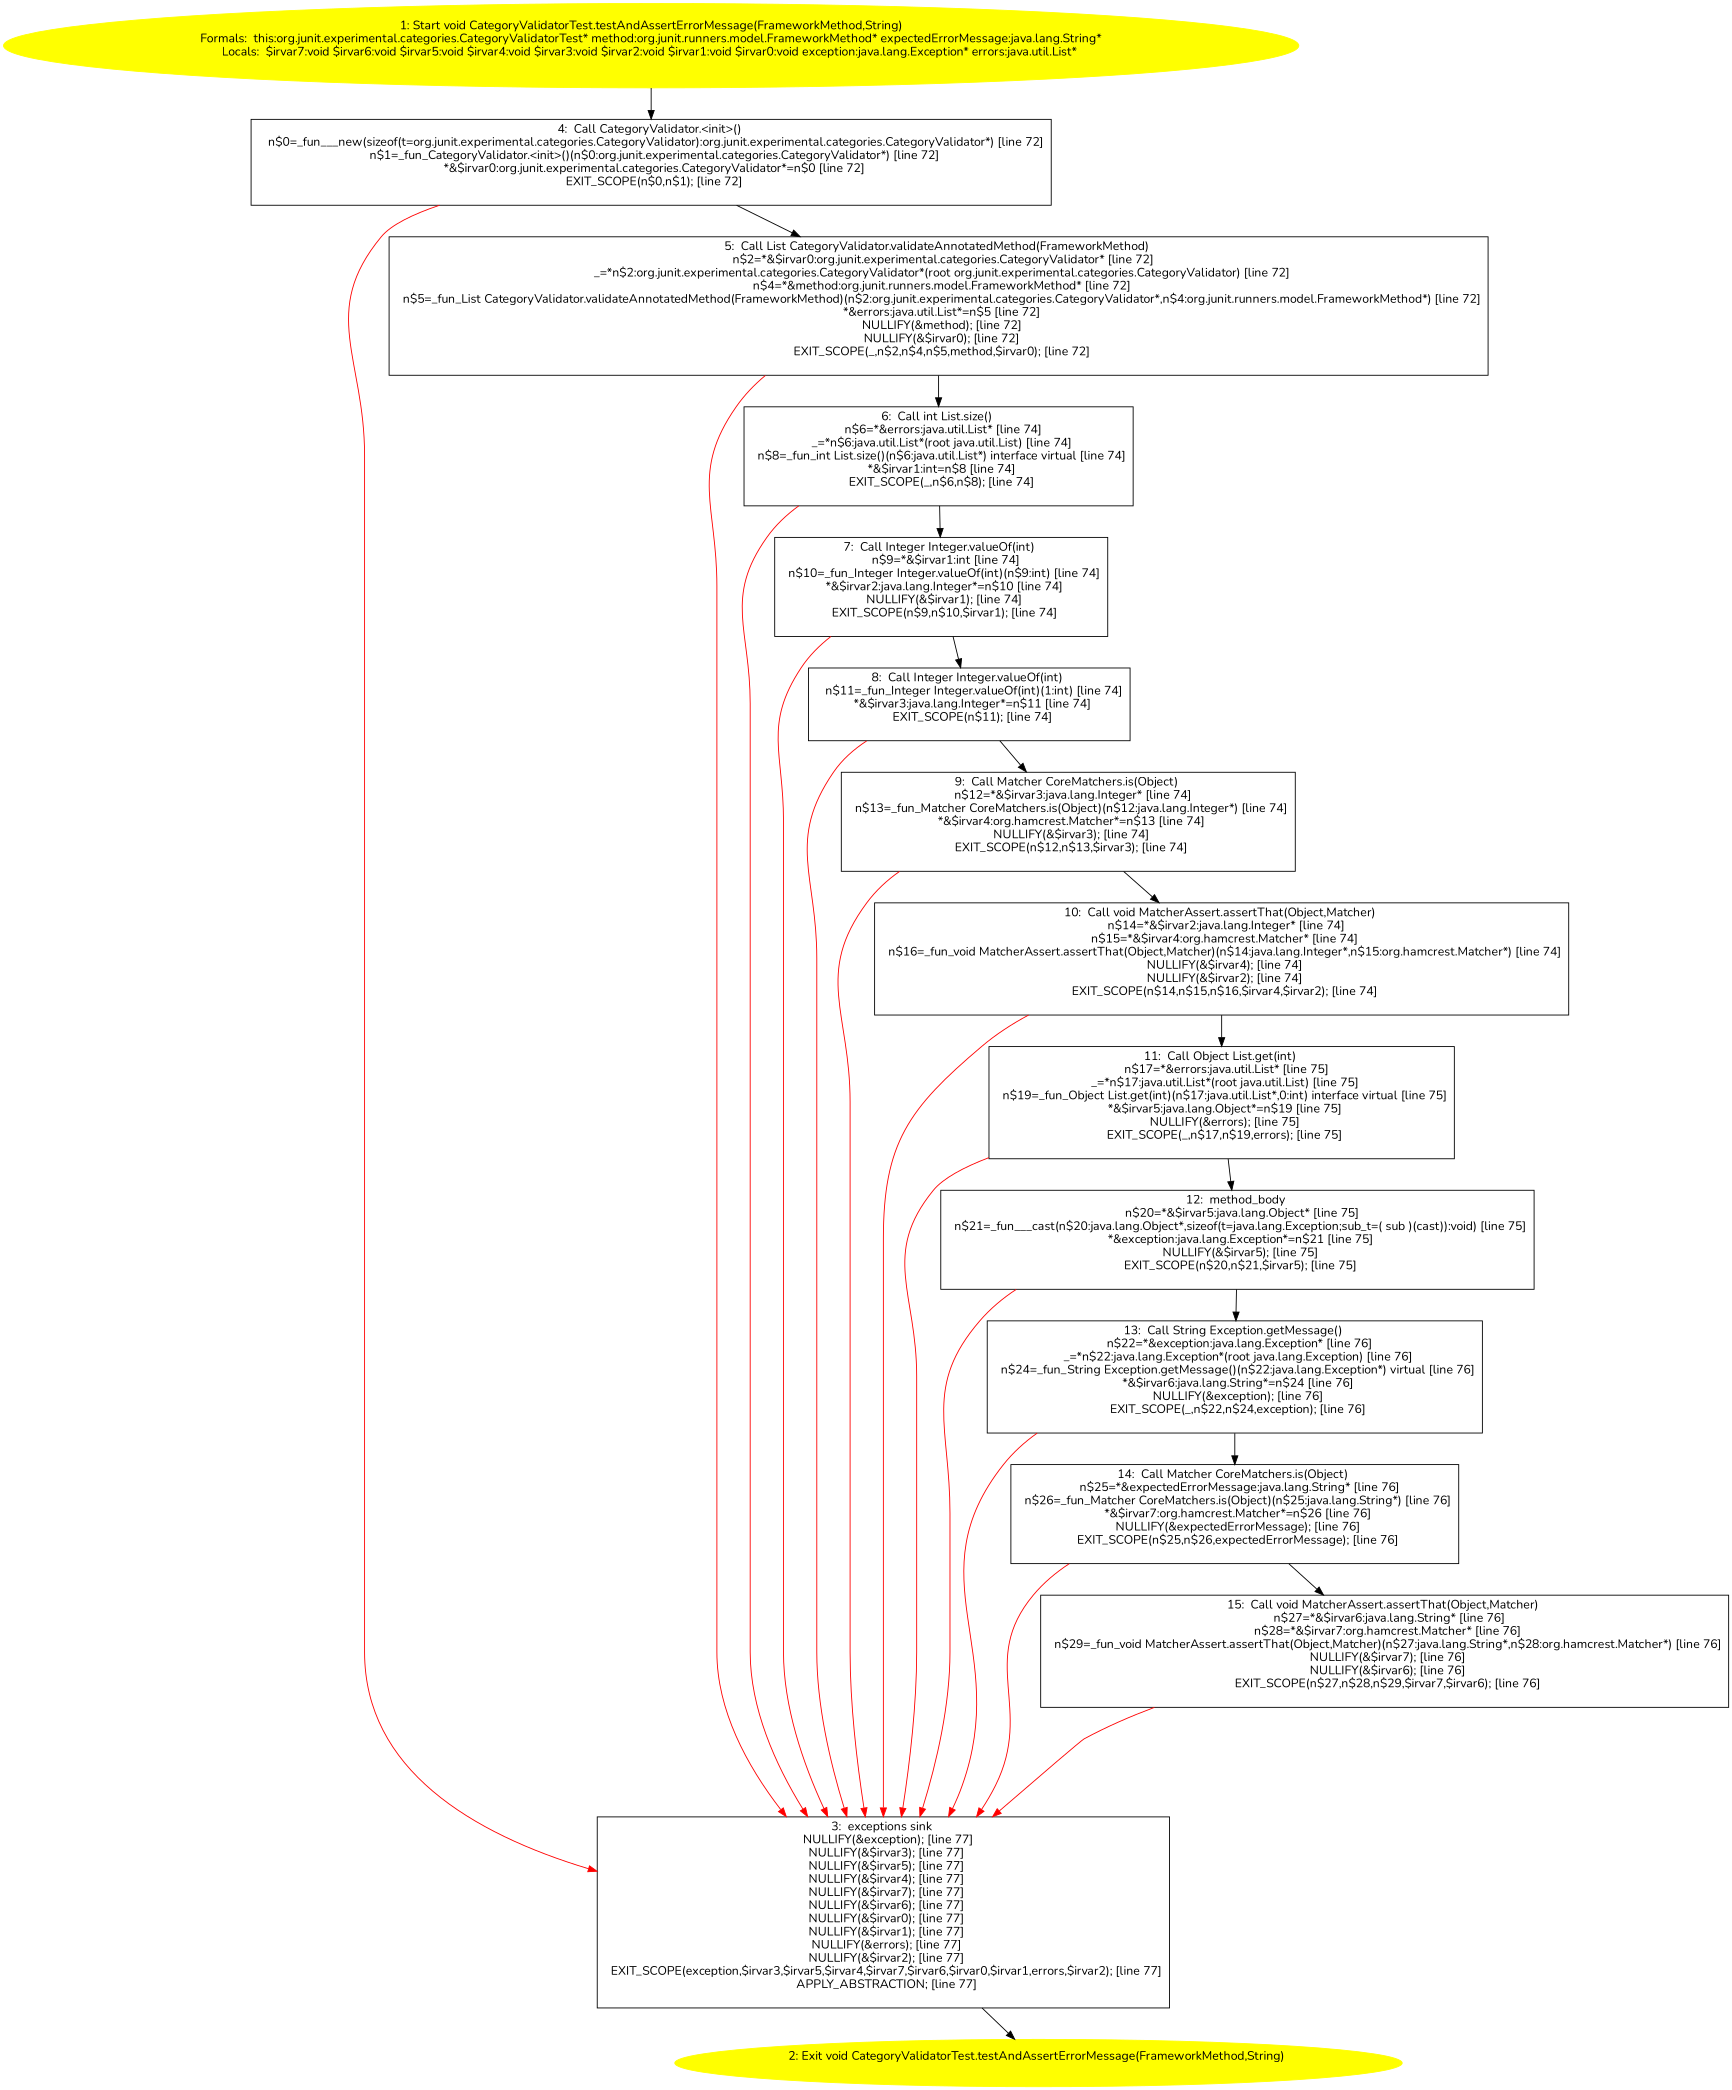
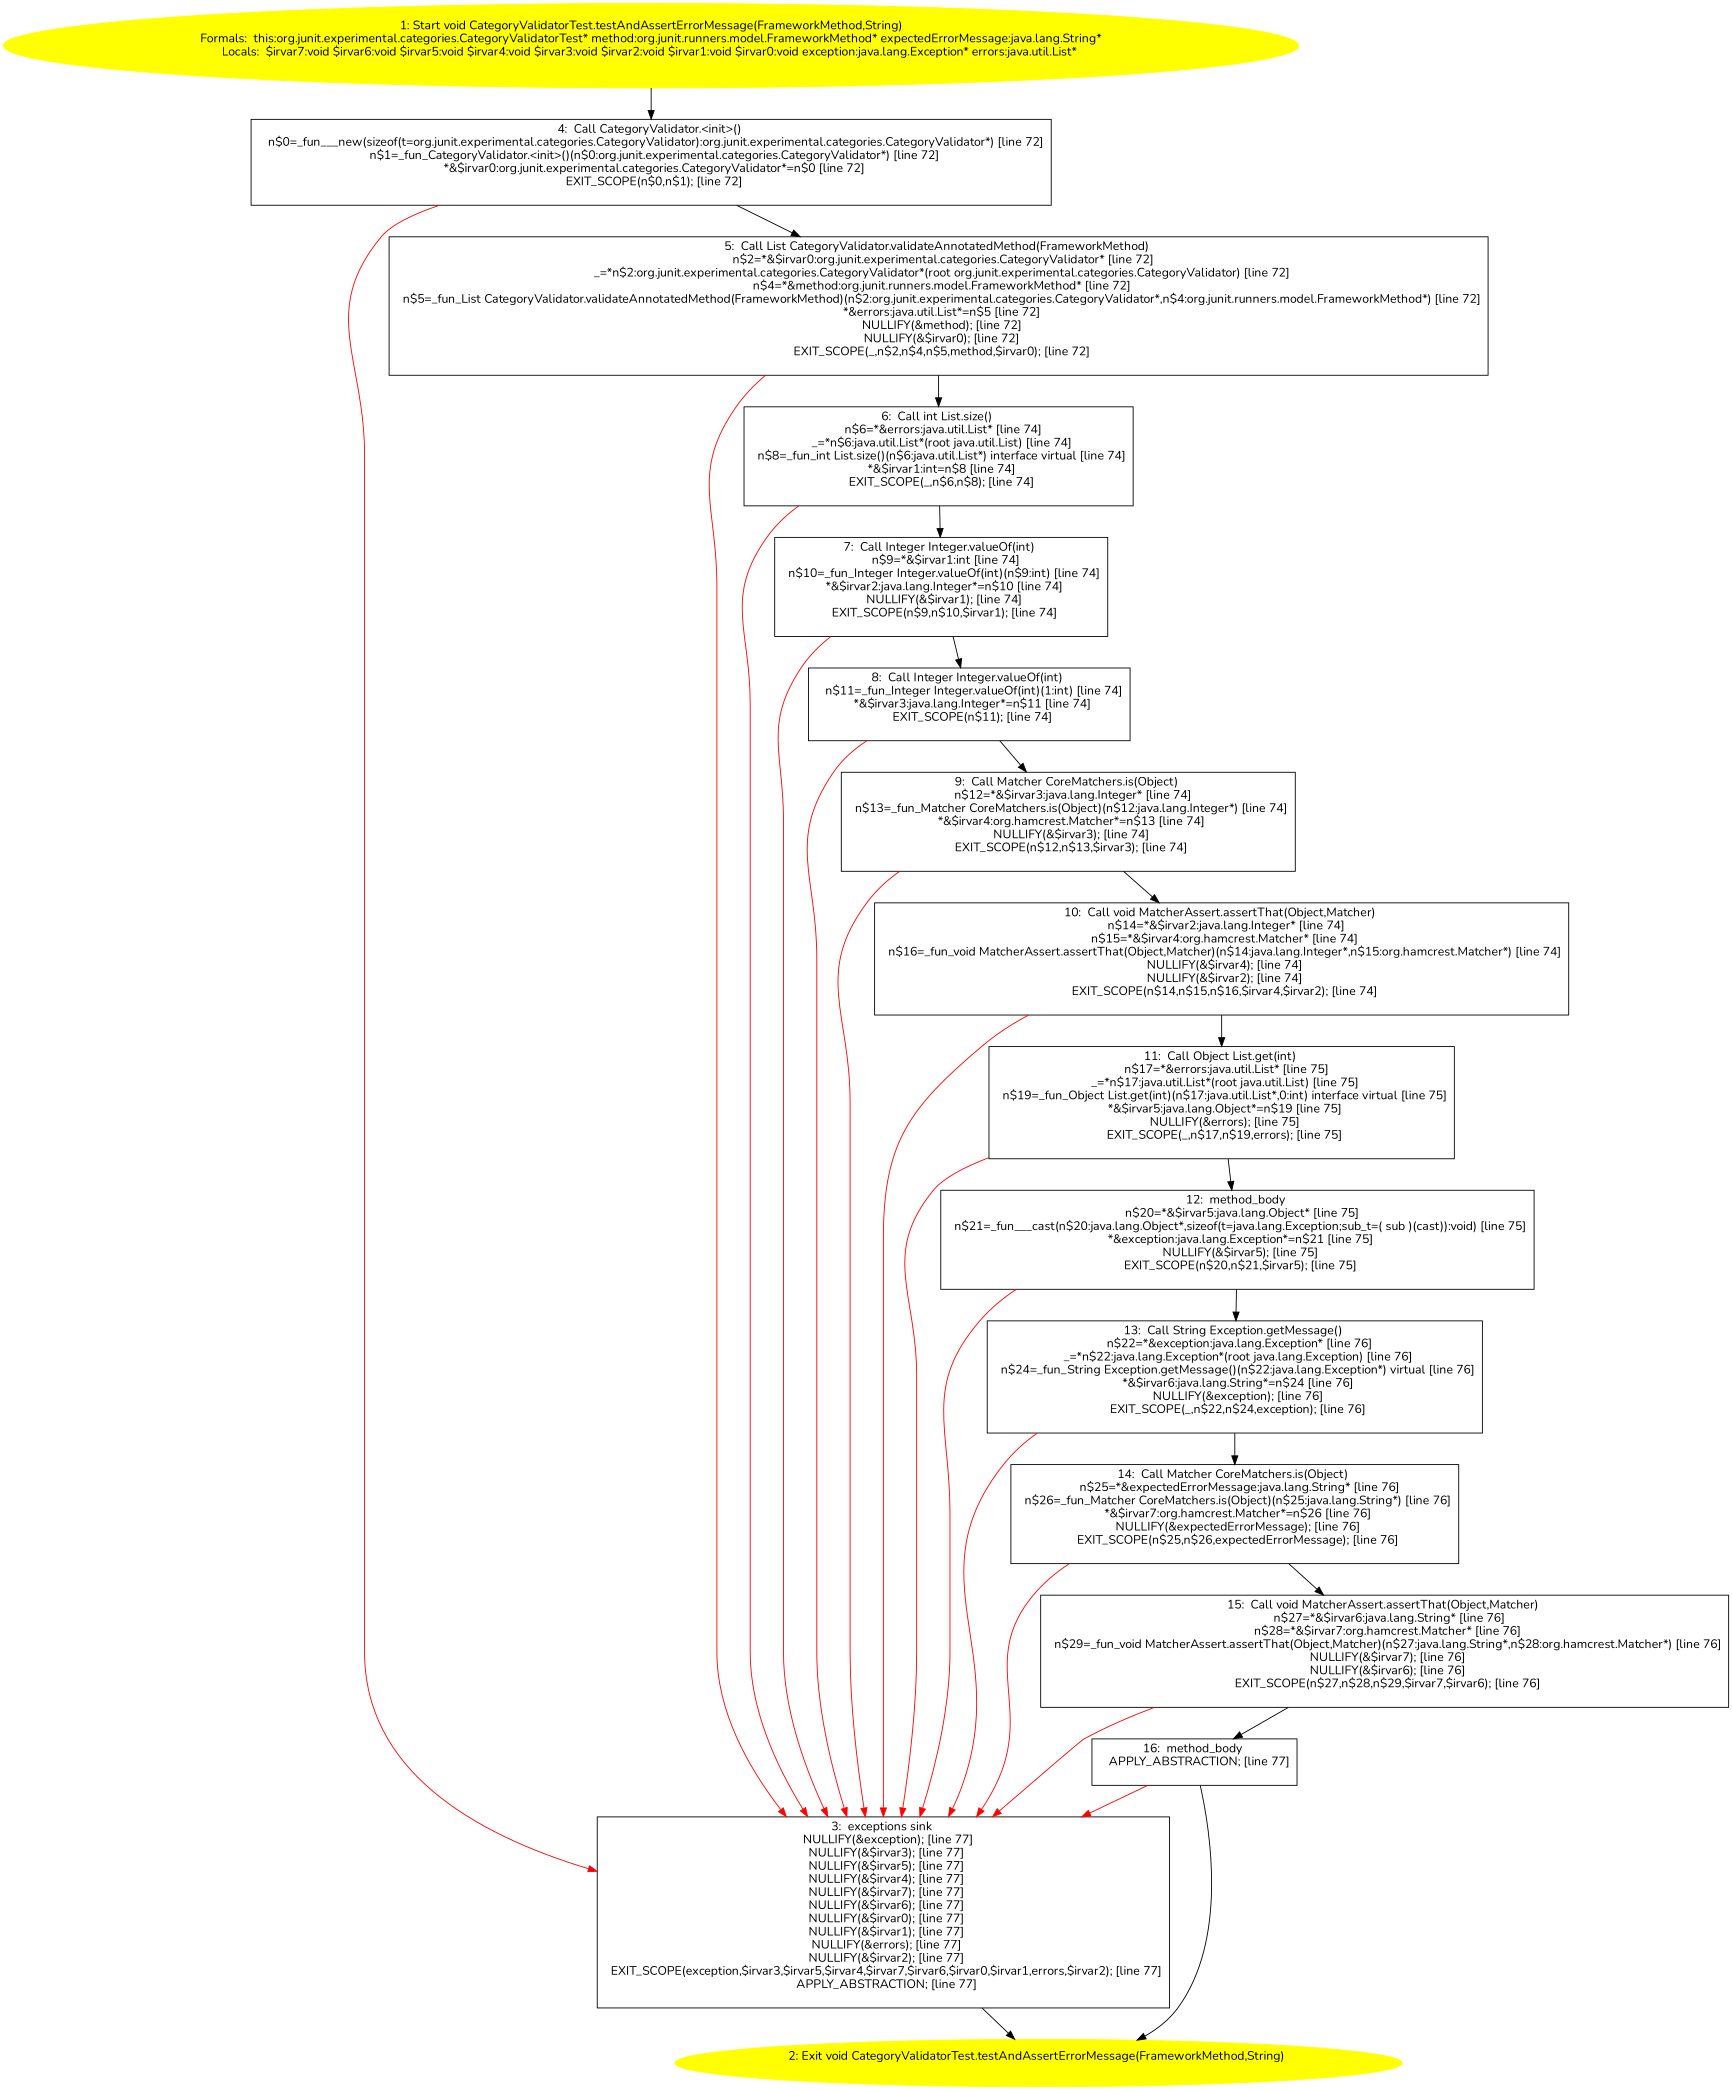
node "16:  method_body APPLY_ABSTRACTION; [line 77]": added
